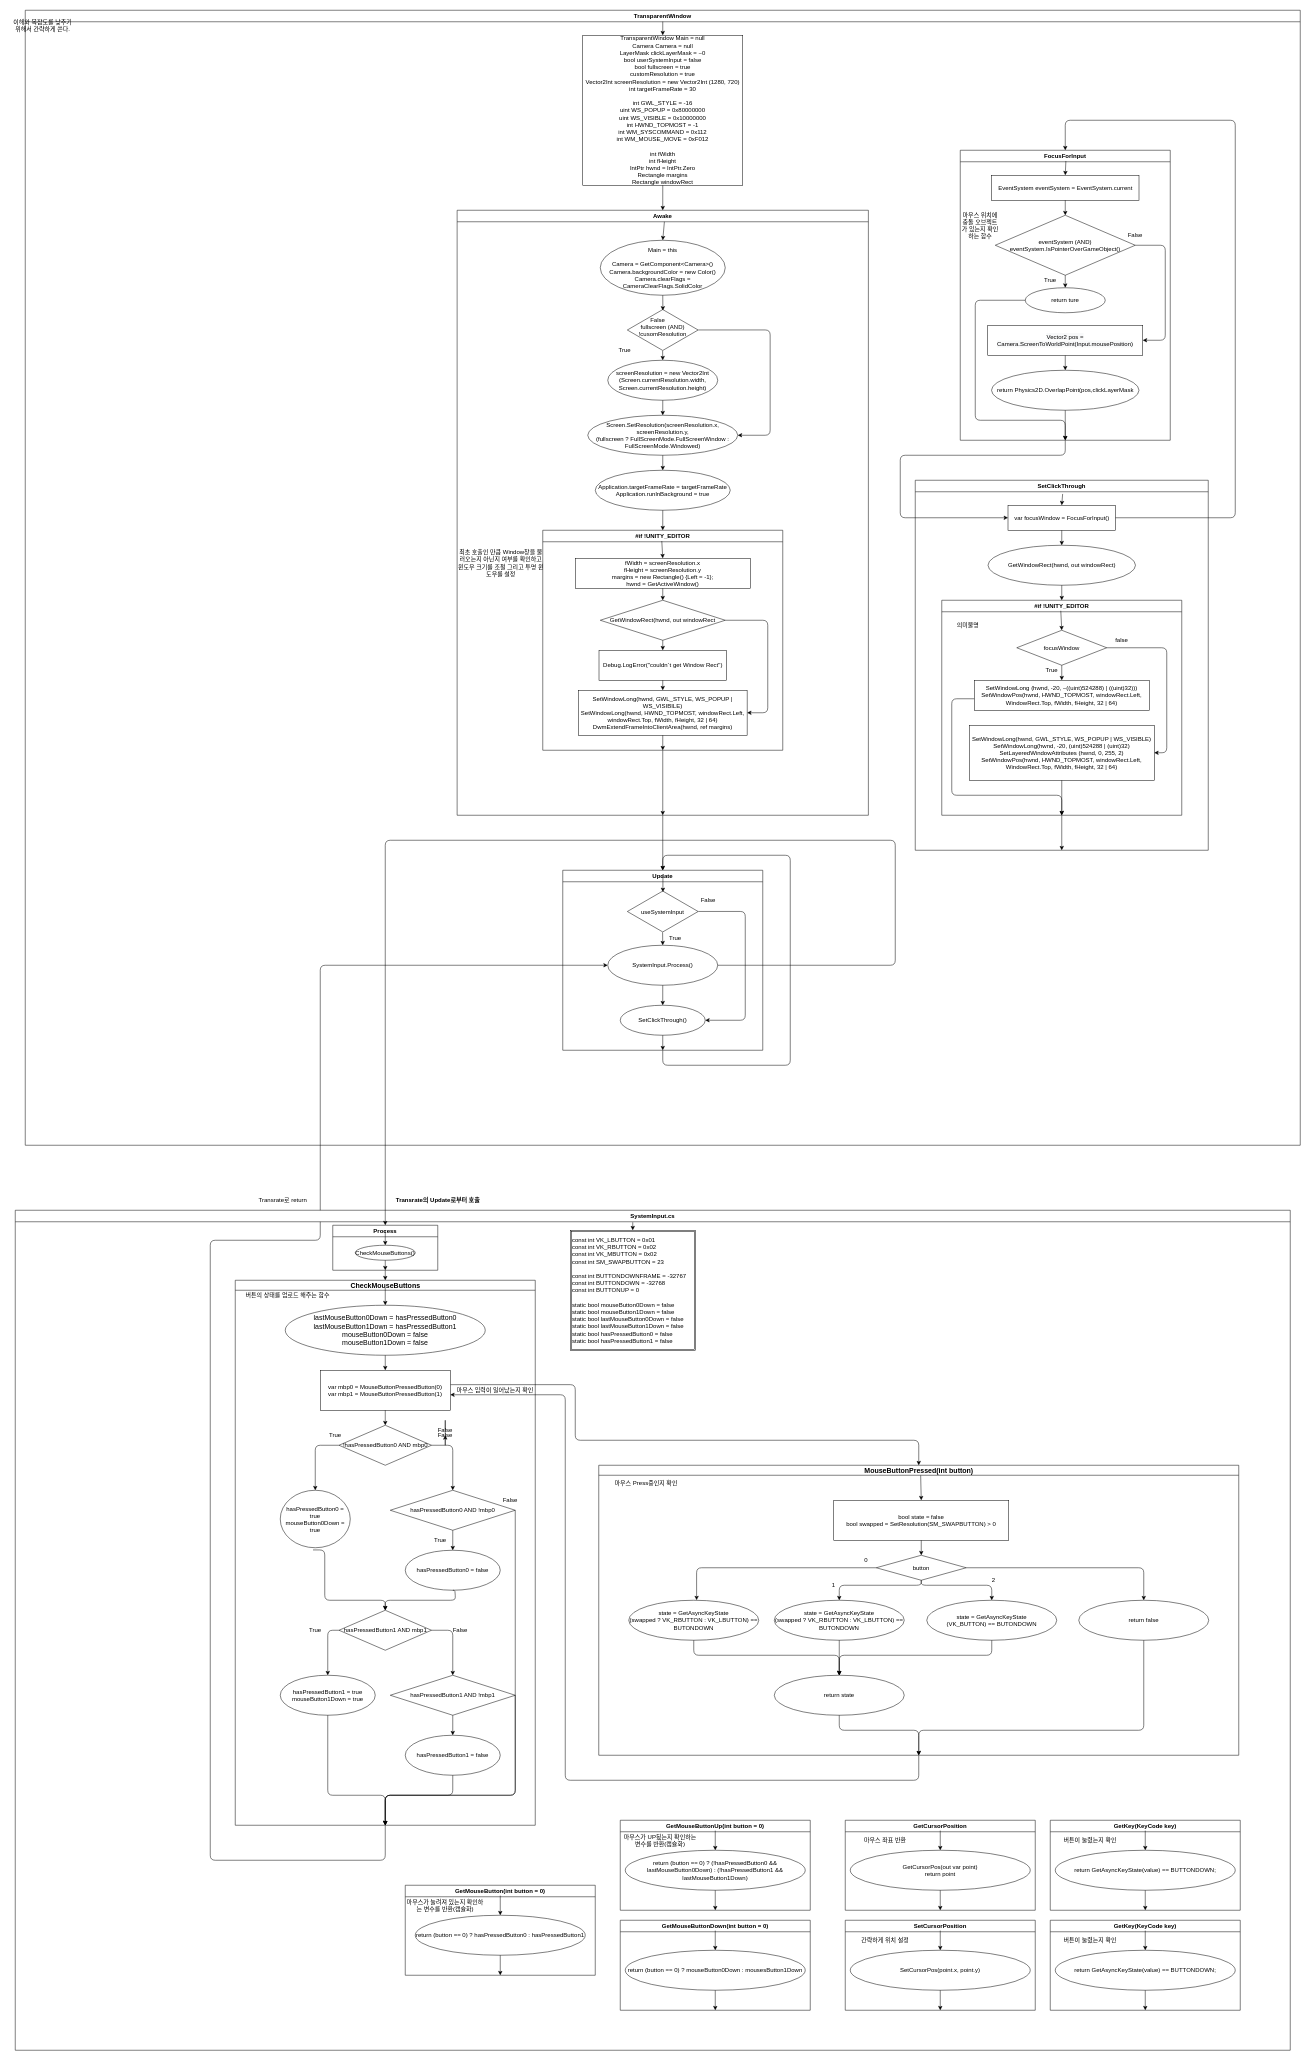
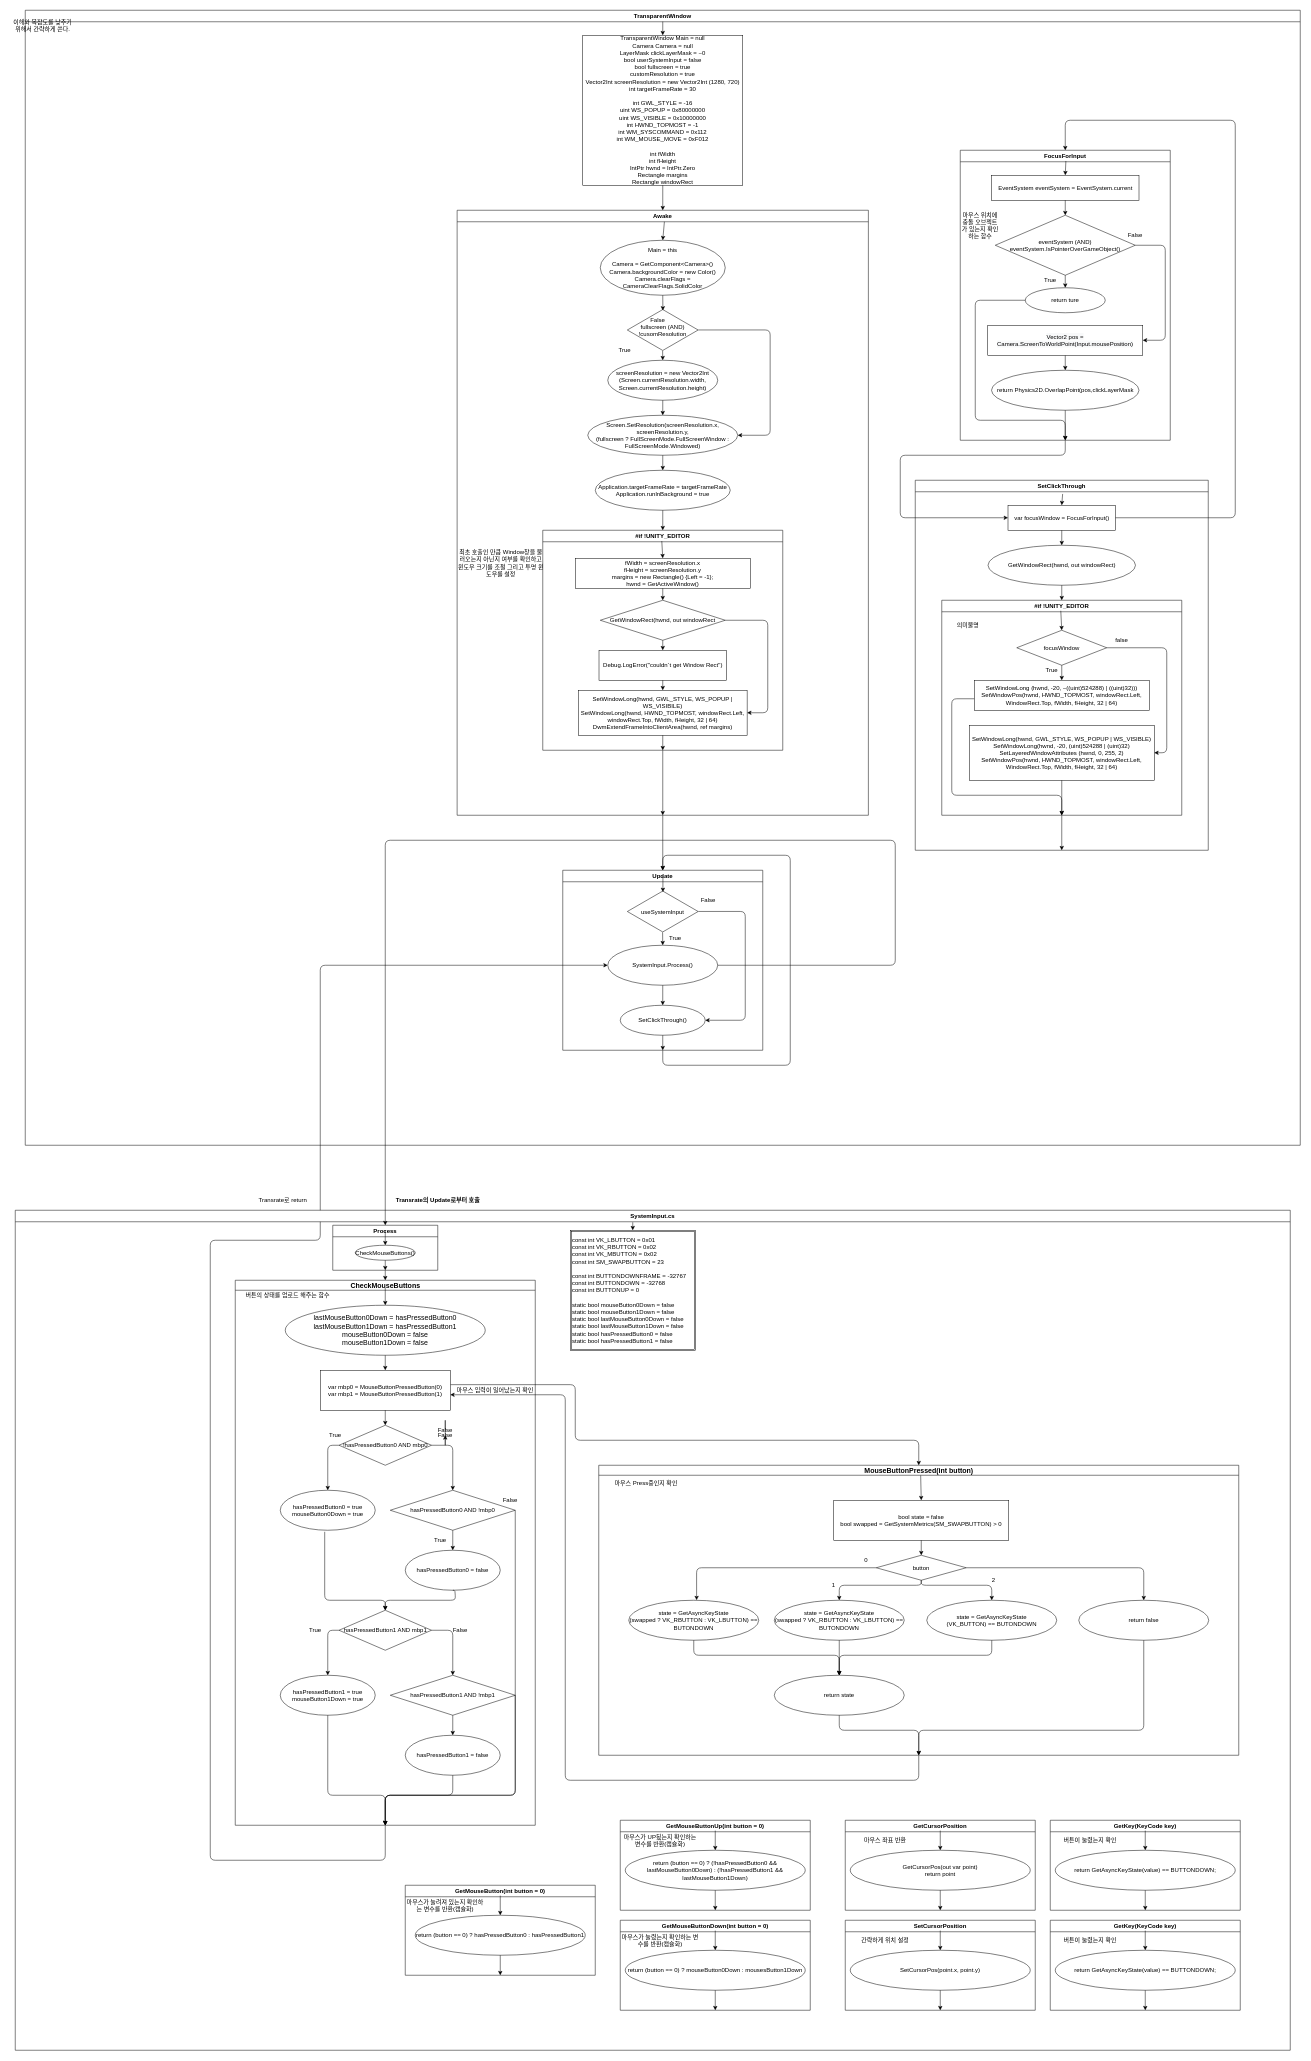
node "hasPressedButton0 = true mouseButton0Down = true": size 70x58 -> 95x40
node "bool state = false bool swapped = SetResolution(SM_SWAPBUTTON) > 0": label "bool state = false bool swapped = SetResolution(SM_SWAPBUTTON) > 0" -> "bool state = false bool swapped = GetSystemMetrics(SM_SWAPBUTTON) > 0"
node "마우스가 눌렸는지 확인하는 변수를 반환(캡슐화)": added
